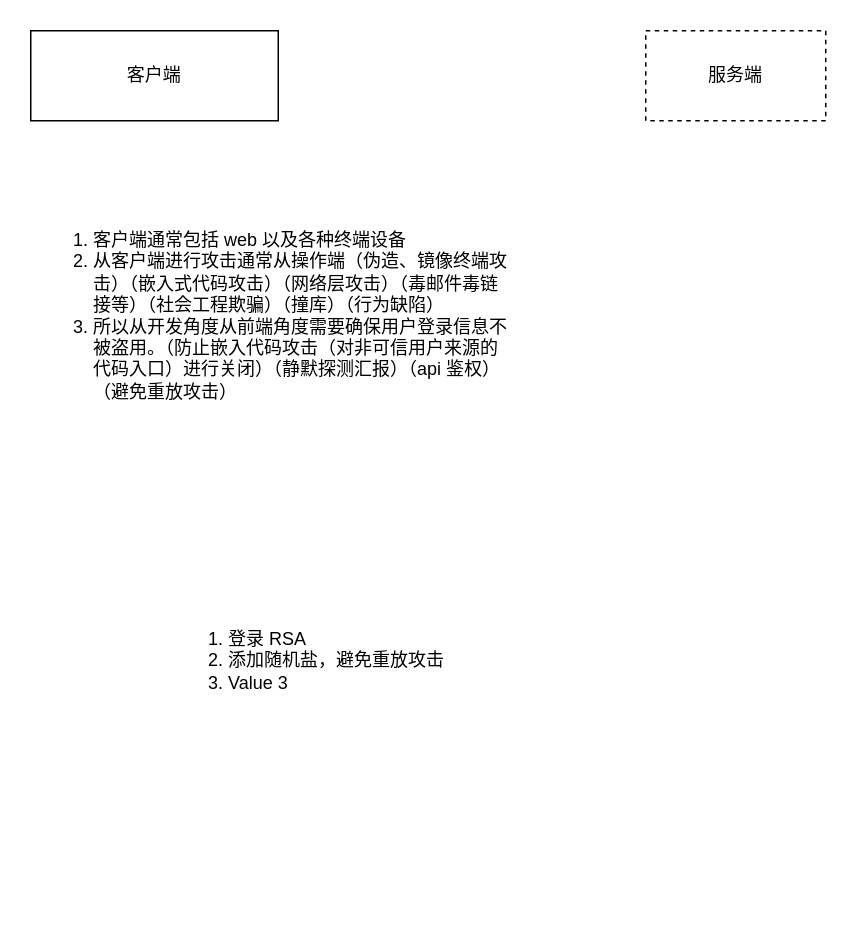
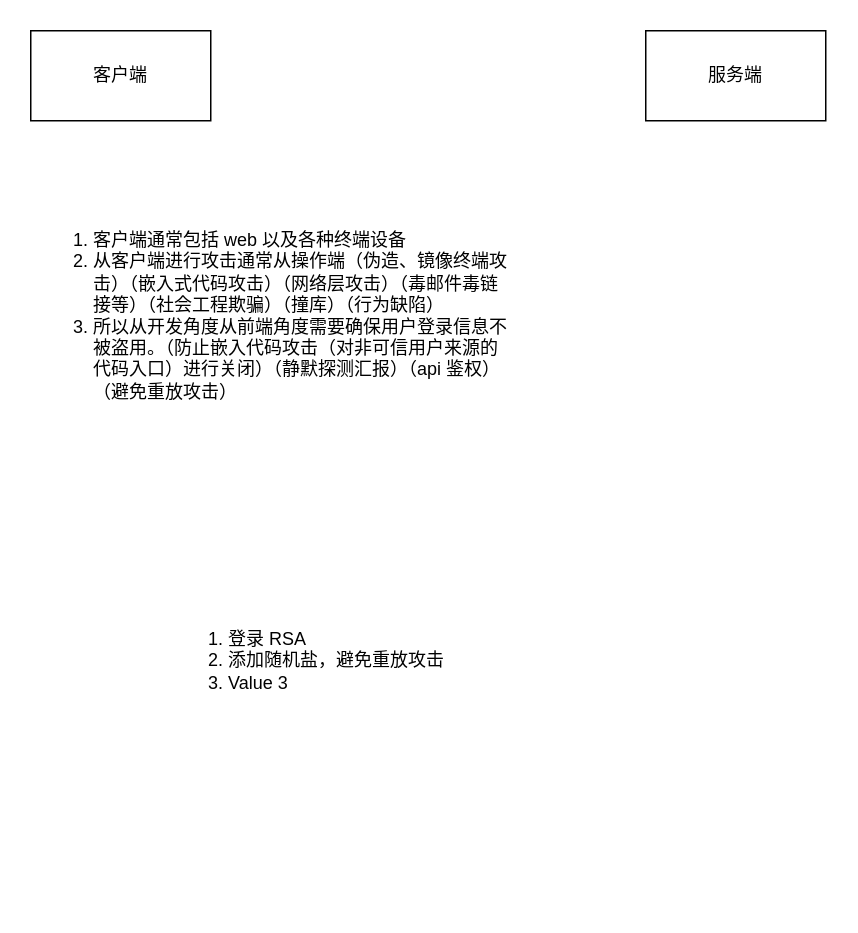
node "客户端": size 248x90 -> 180x90
node "服务端": style dashed -> solid
